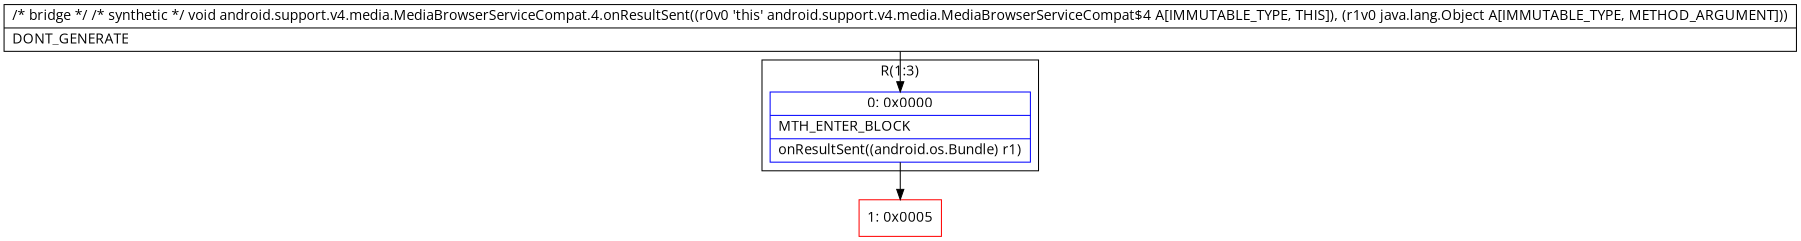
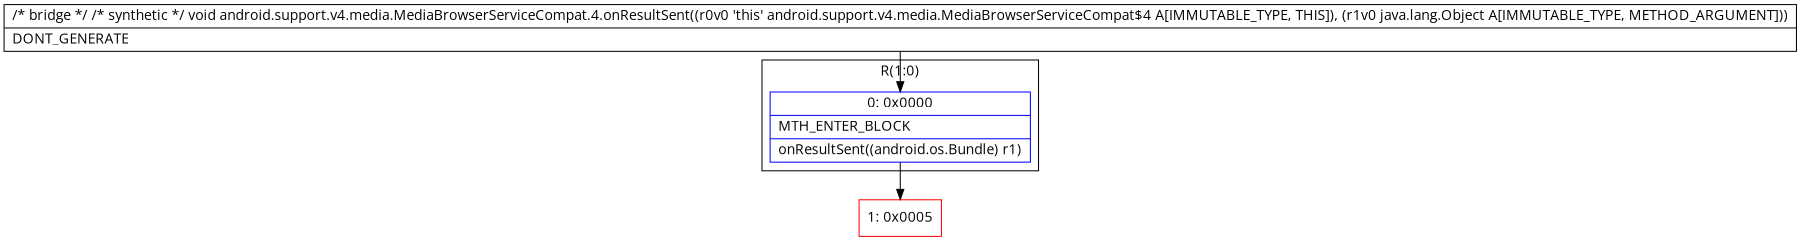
cluster "R(1:3)": label "R(1:3)" -> "R(1:0)"
